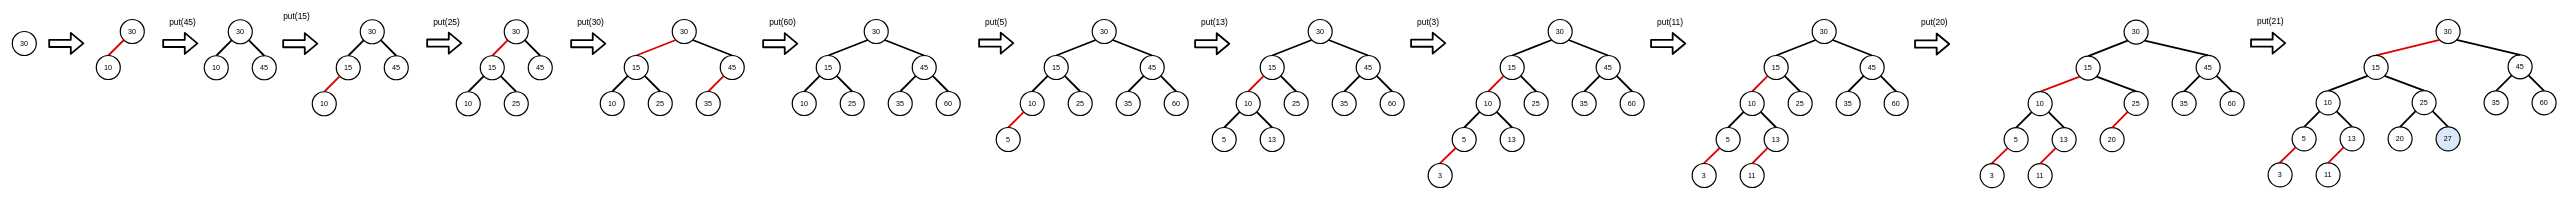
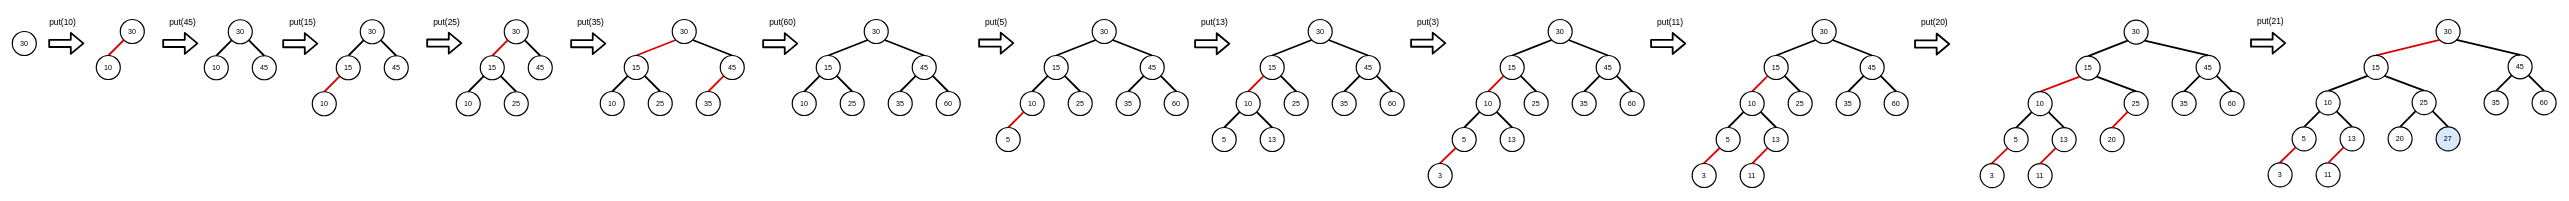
node "put(15)": moved (297, 17) -> (303, 23)
node "put(30)": label "put(30)" -> "put(35)"
node "put(10)": added
